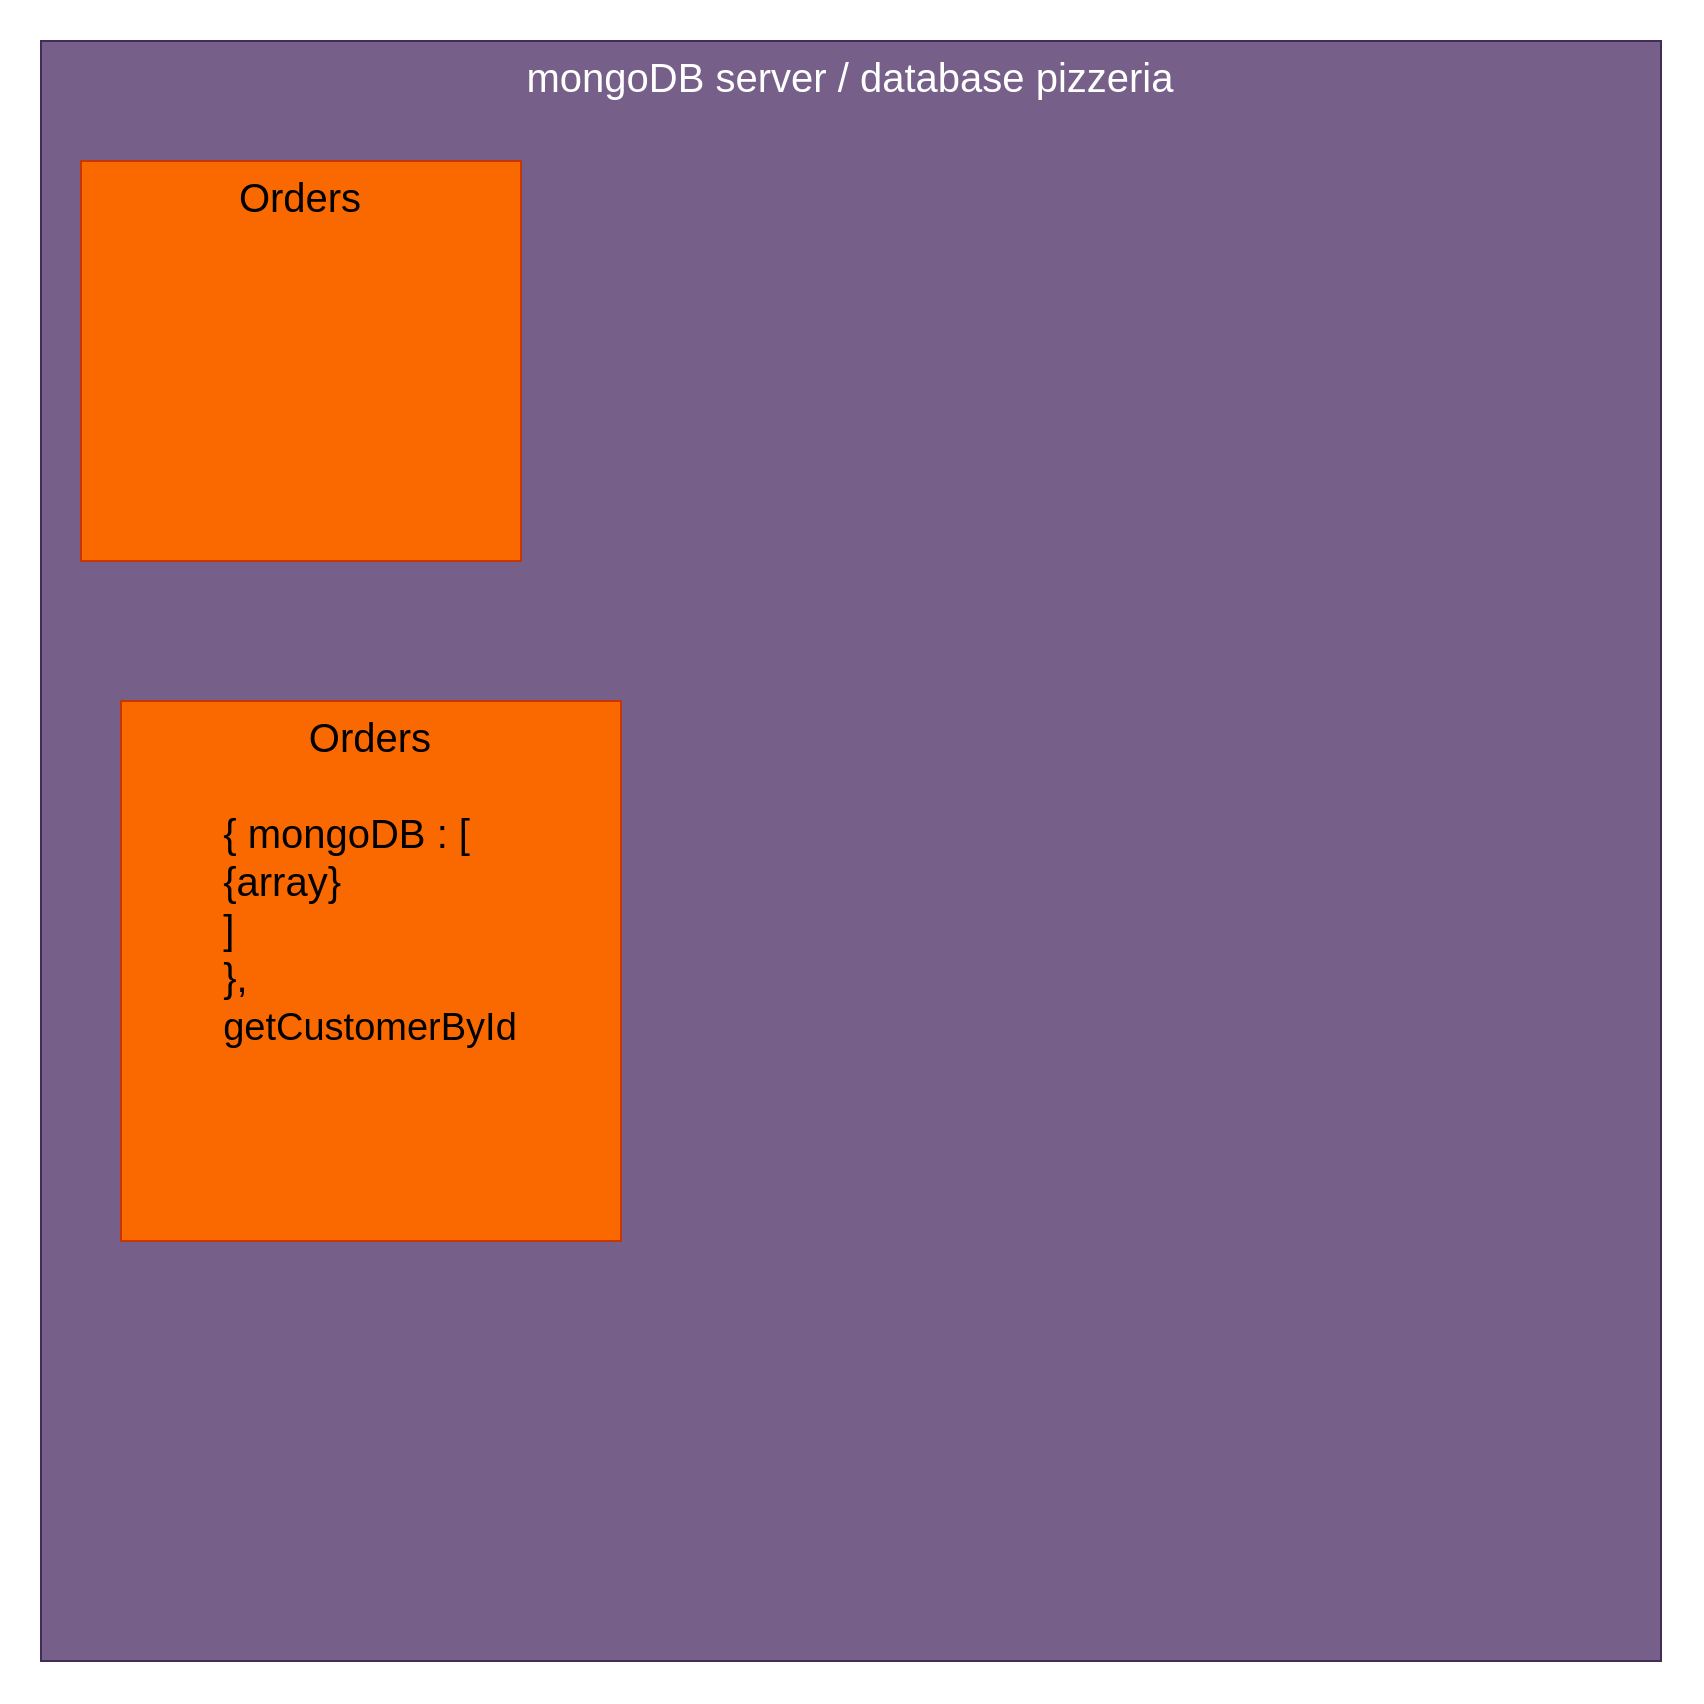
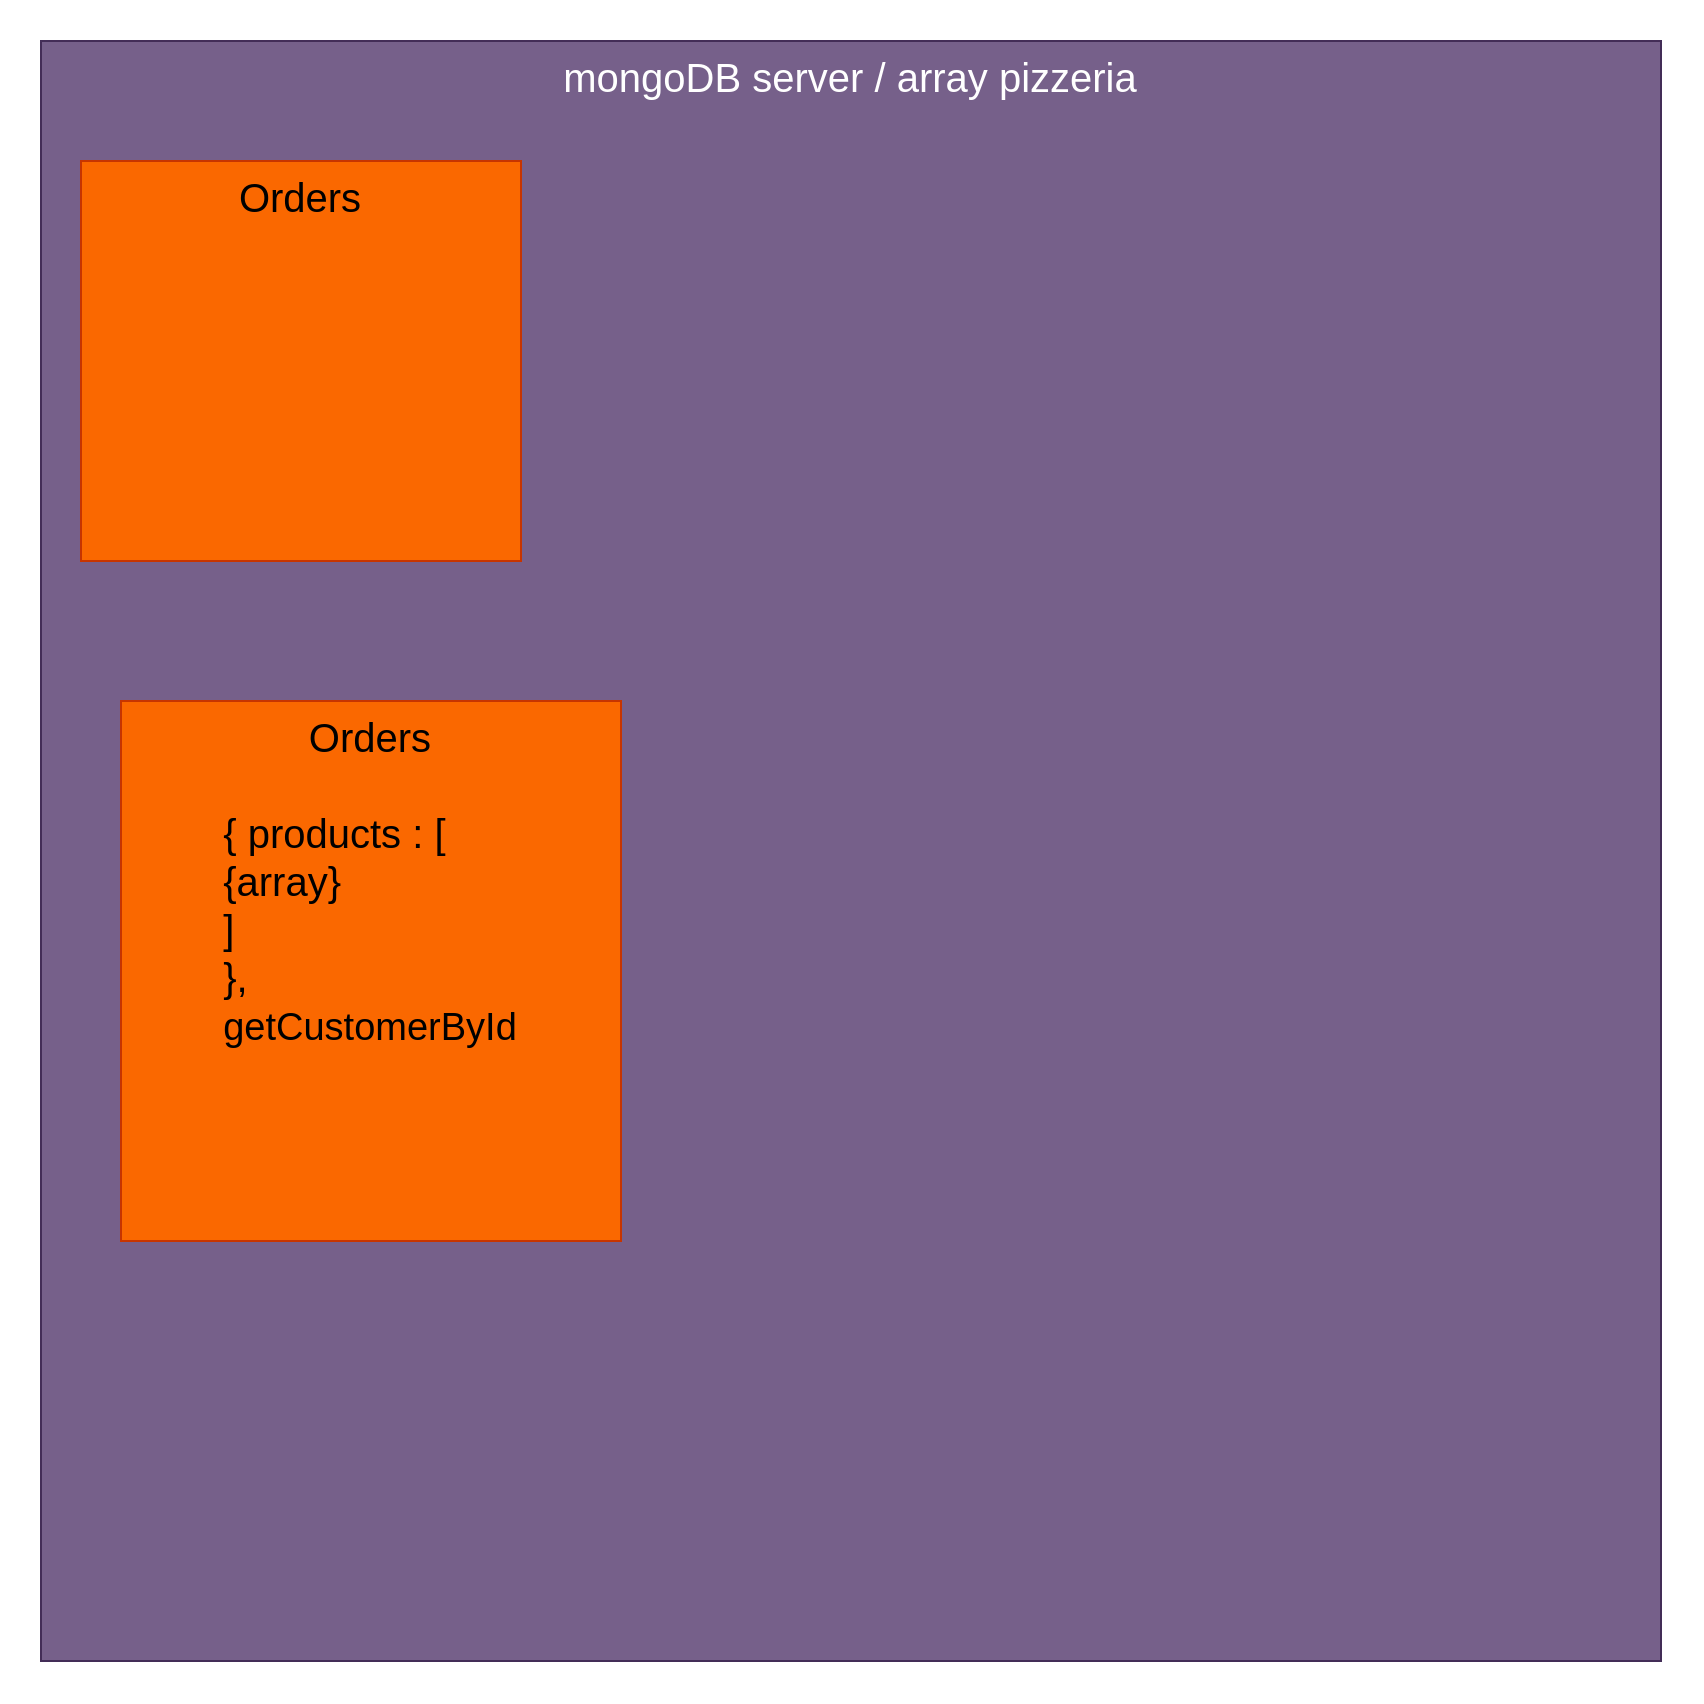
node "mongoDB server / database pizzeria": label "mongoDB server / database pizzeria" -> "mongoDB server / array pizzeria"
node "Orders { mongoDB : [ {array} ] }, getCustomerById": label "Orders { mongoDB : [ {array} ] }, getCustomerById" -> "Orders { products : [ {array} ] }, getCustomerById"
